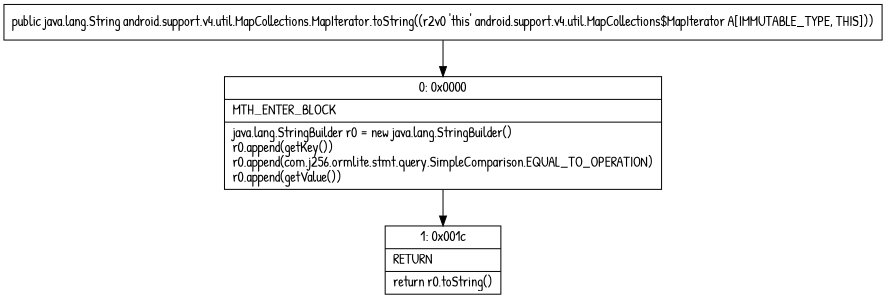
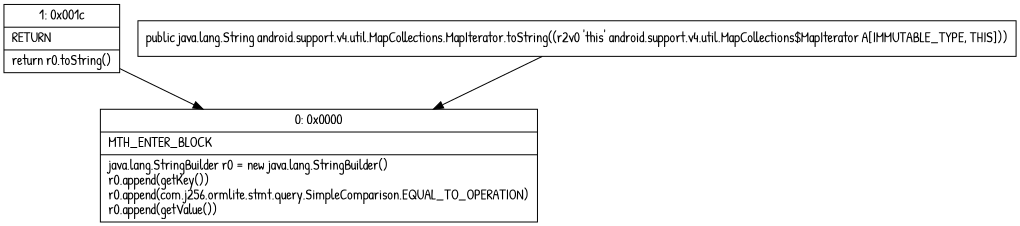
edge "0: 0x0000" -> "1: 0x001c": reversed
